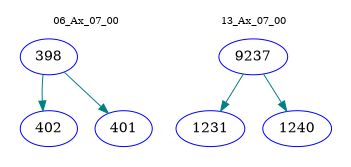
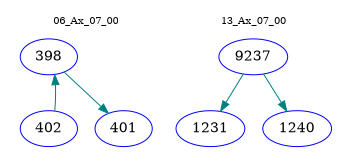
edge "398" -> "402": reversed
